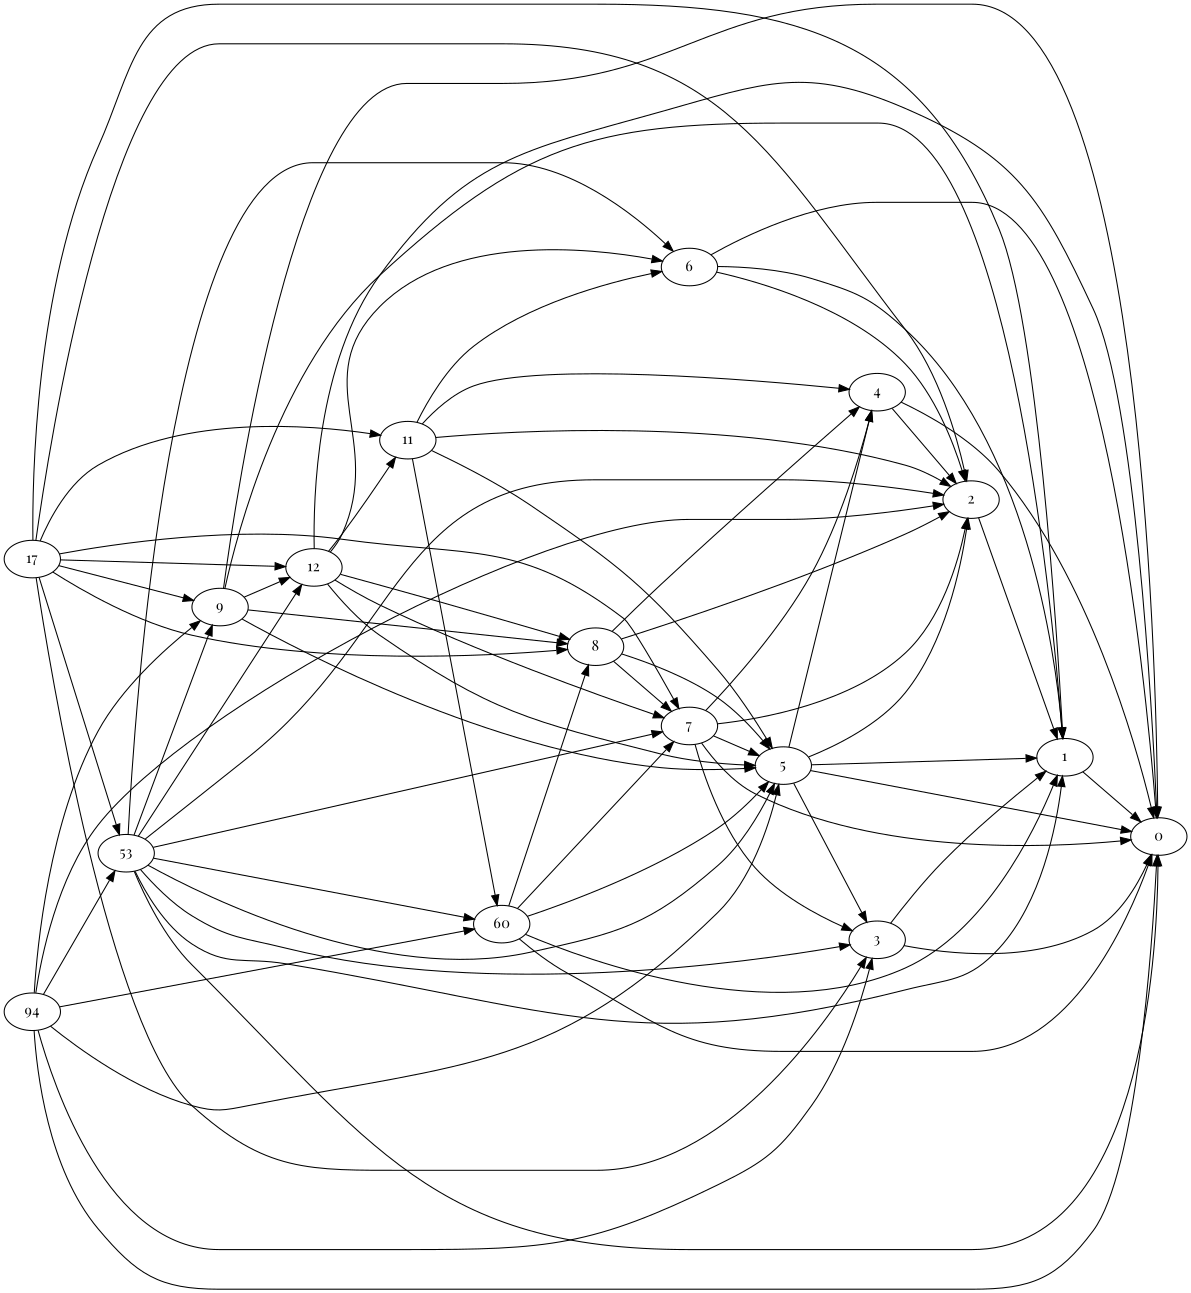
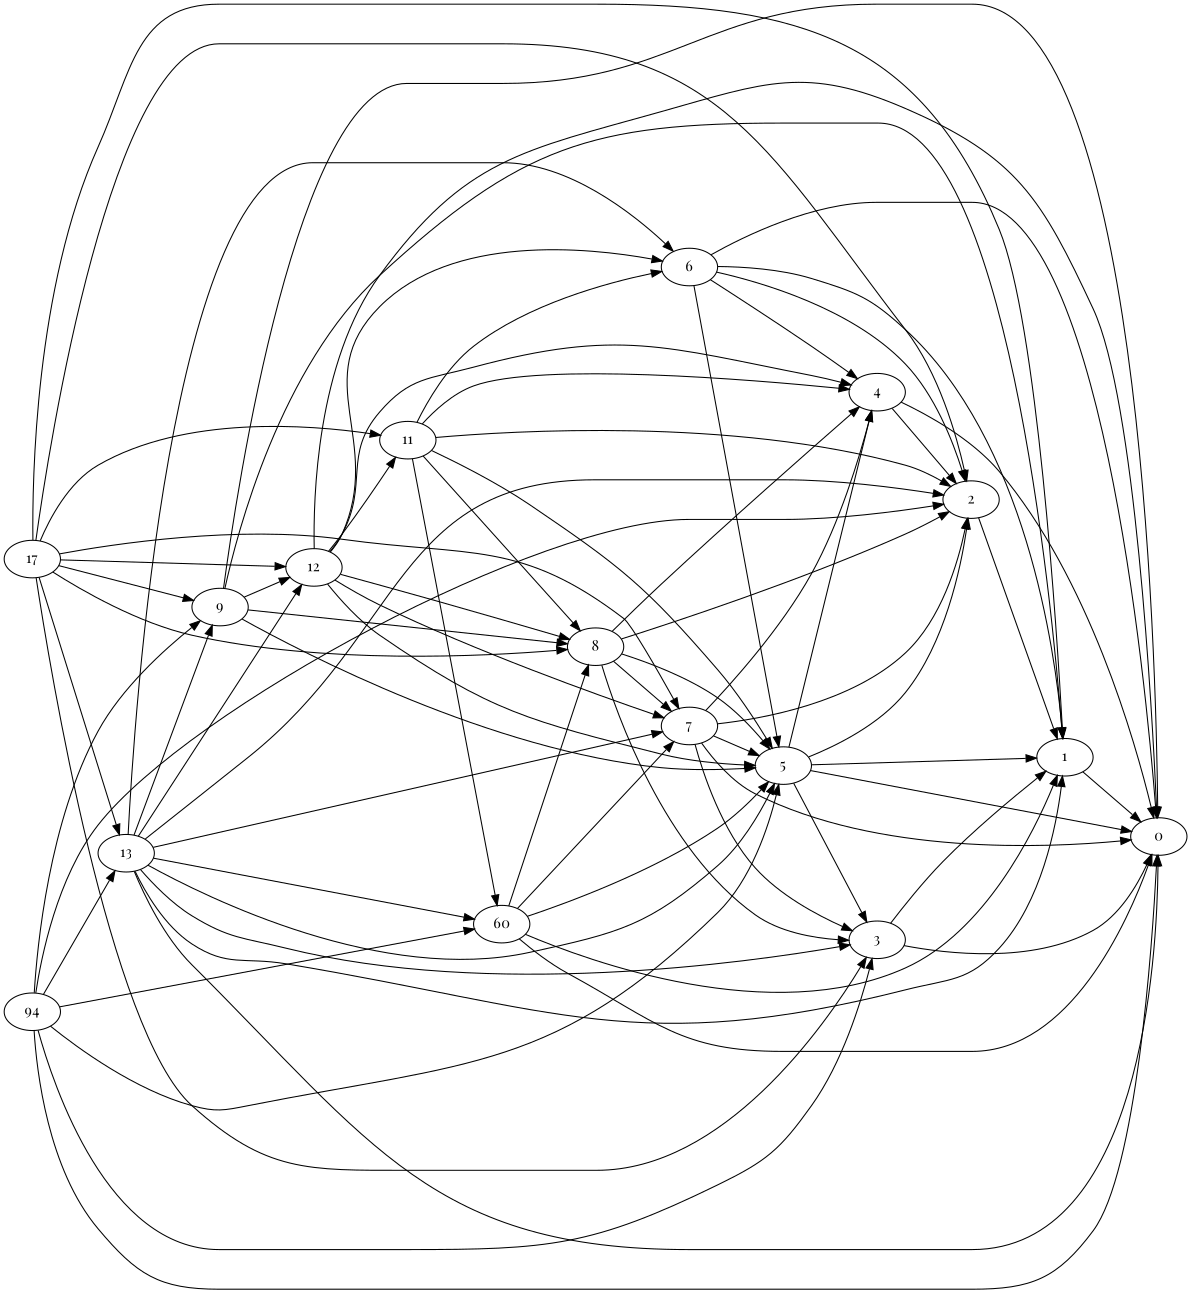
edge "6" -> "4": added
edge "12" -> "4": added
edge "6" -> "5": added
edge "11" -> "8": added
edge "8" -> "3": added
node "53": label "53" -> "13"
